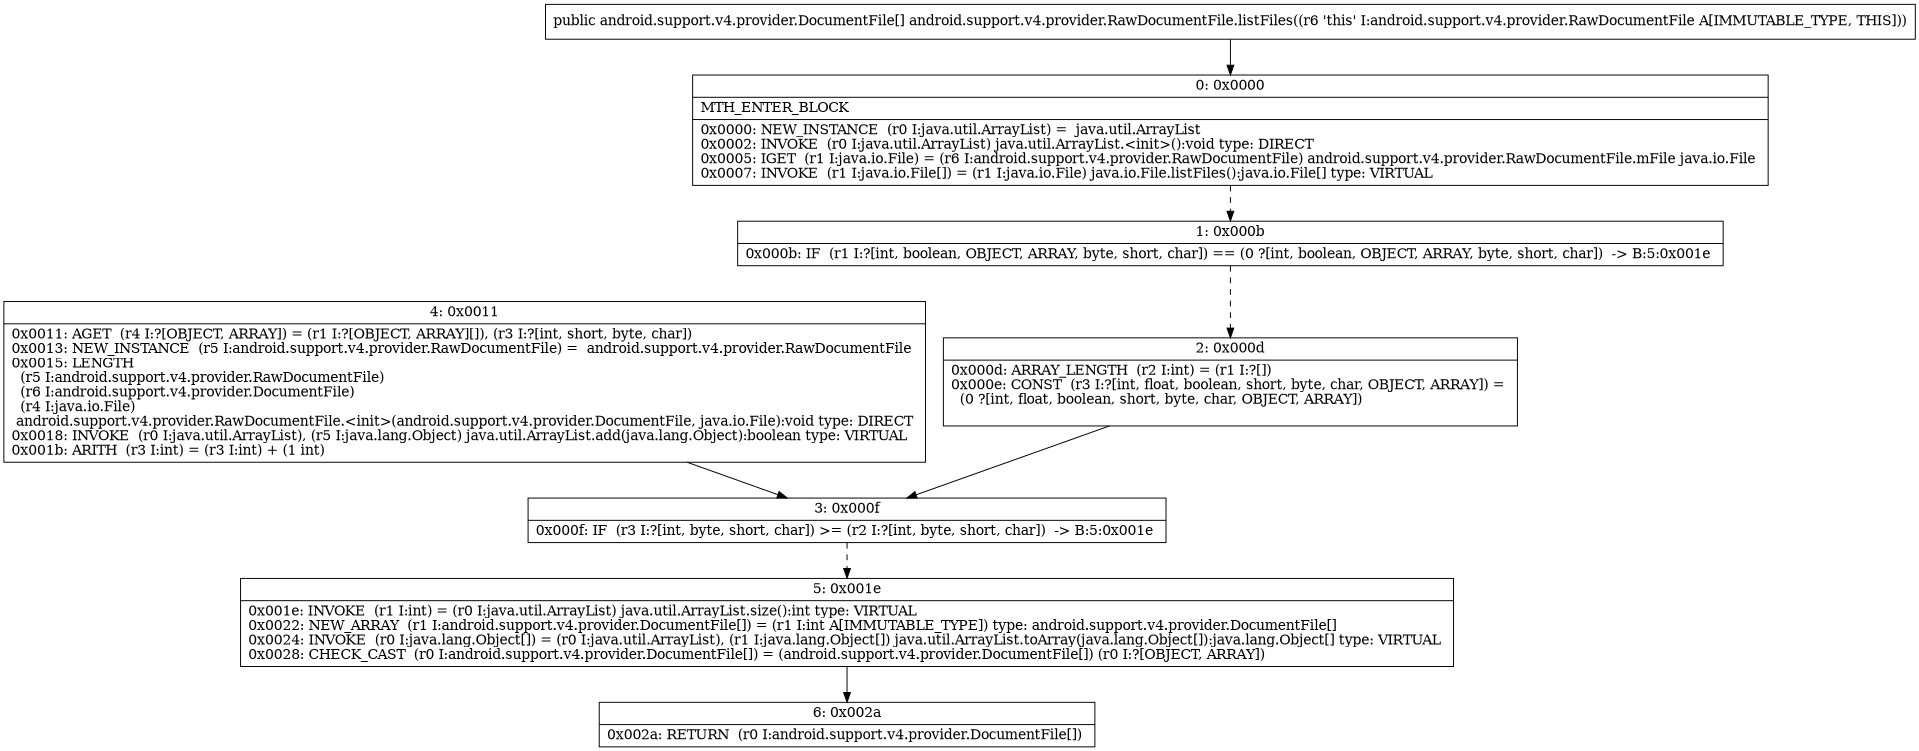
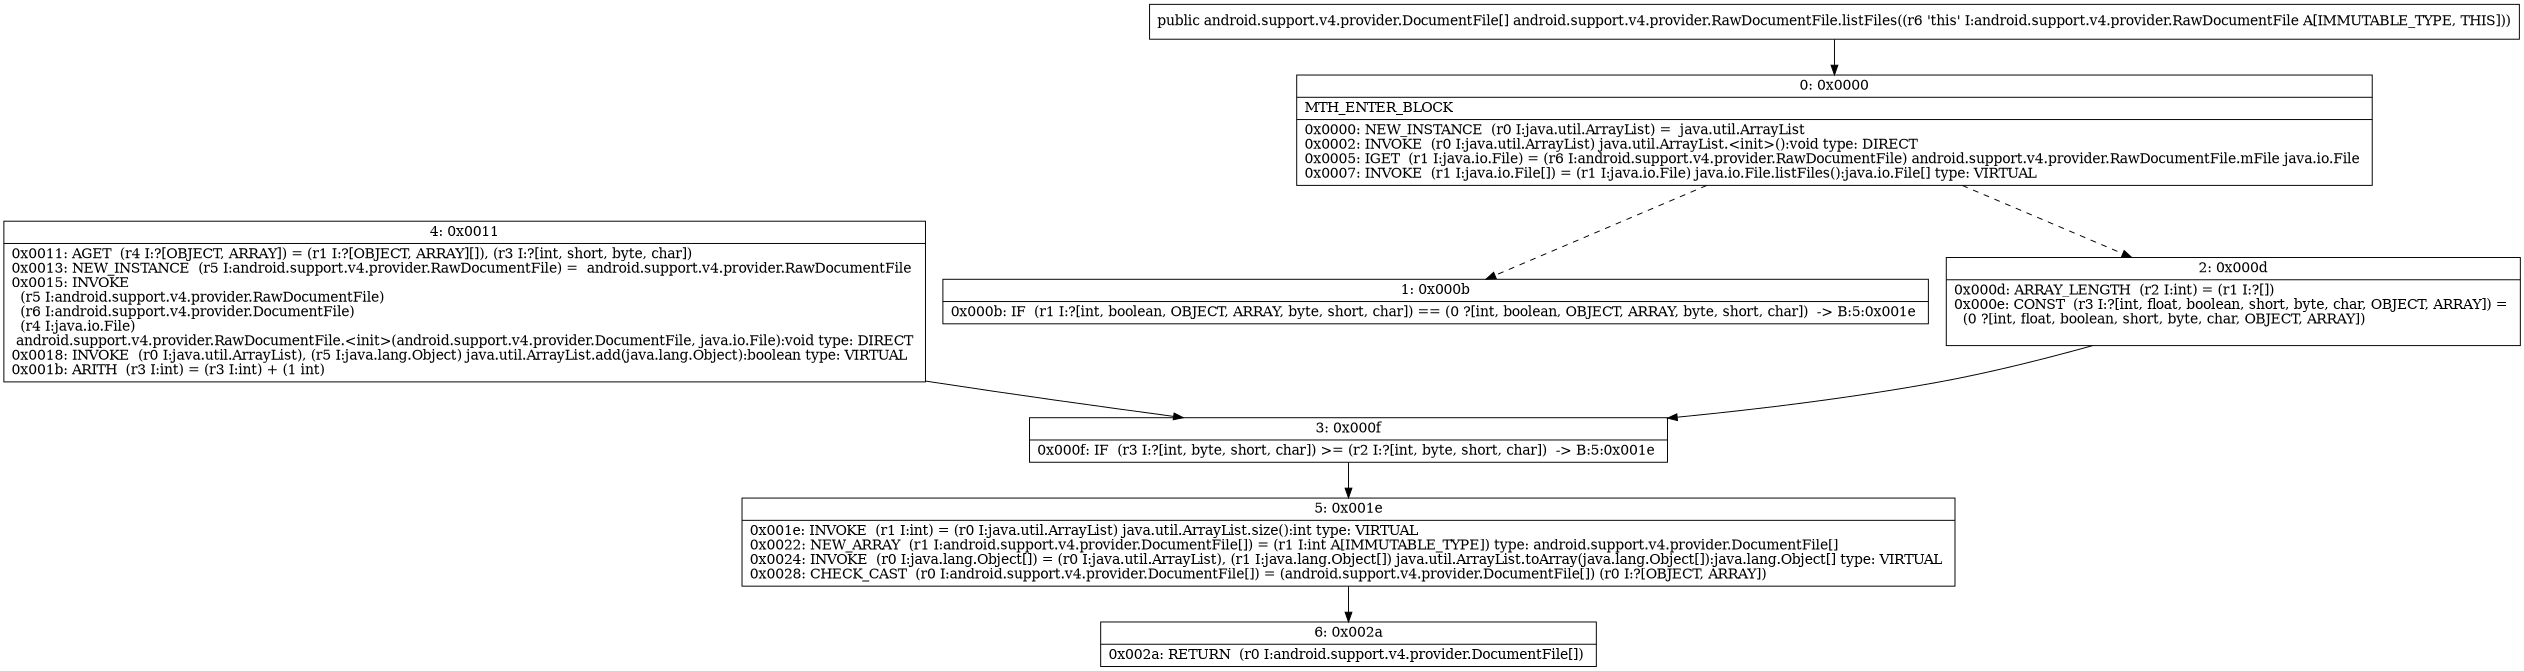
edge "1: 0x000b" -> "2: 0x000d": now "0: 0x0000" -> "2: 0x000d"
node "4: 0x0011": text "0x0015: LENGTH" -> "0x0015: INVOKE"
edge "3: 0x000f" -> "5: 0x001e": style dashed -> solid
